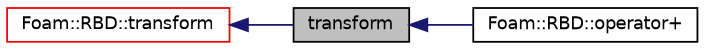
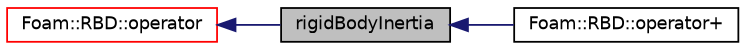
node "Foam::RBD::transform": label "Foam::RBD::transform" -> "Foam::RBD::operator"
node "transform": label "transform" -> "rigidBodyInertia"
